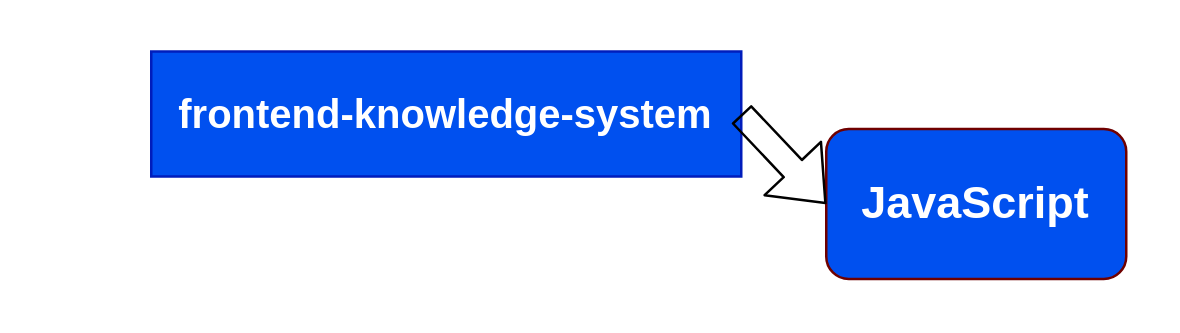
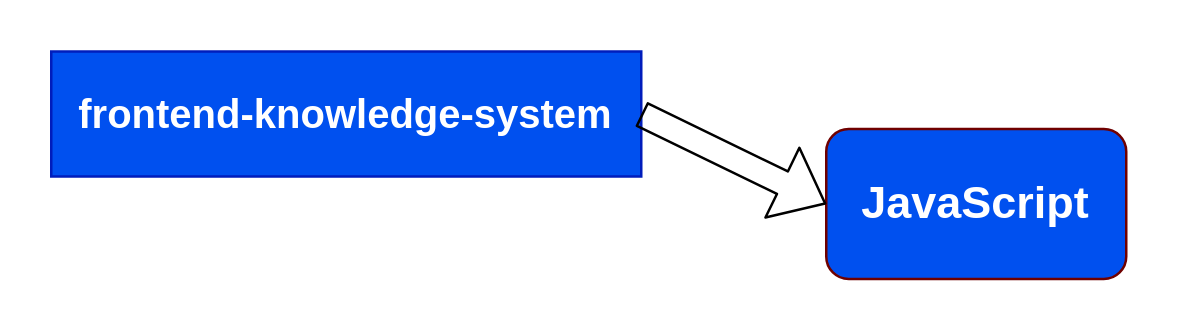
node "frontend-knowledge-system": moved (446, 114) -> (346, 114)
